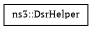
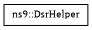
node "ns3::DsrHelper": label "ns3::DsrHelper" -> "ns9::DsrHelper"
